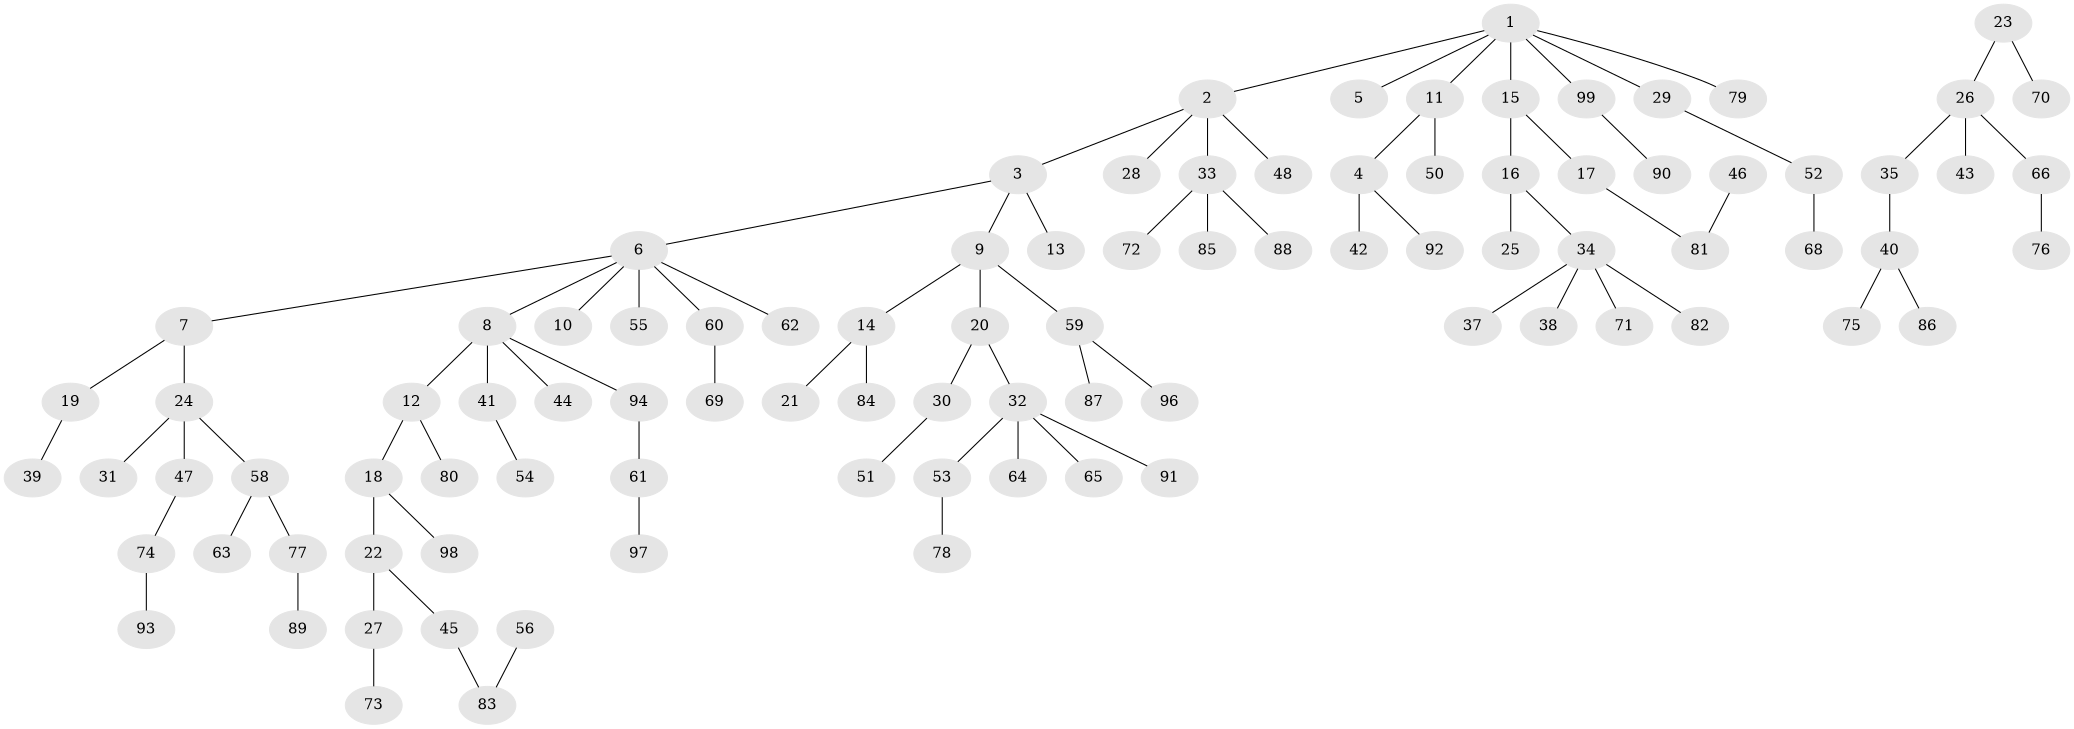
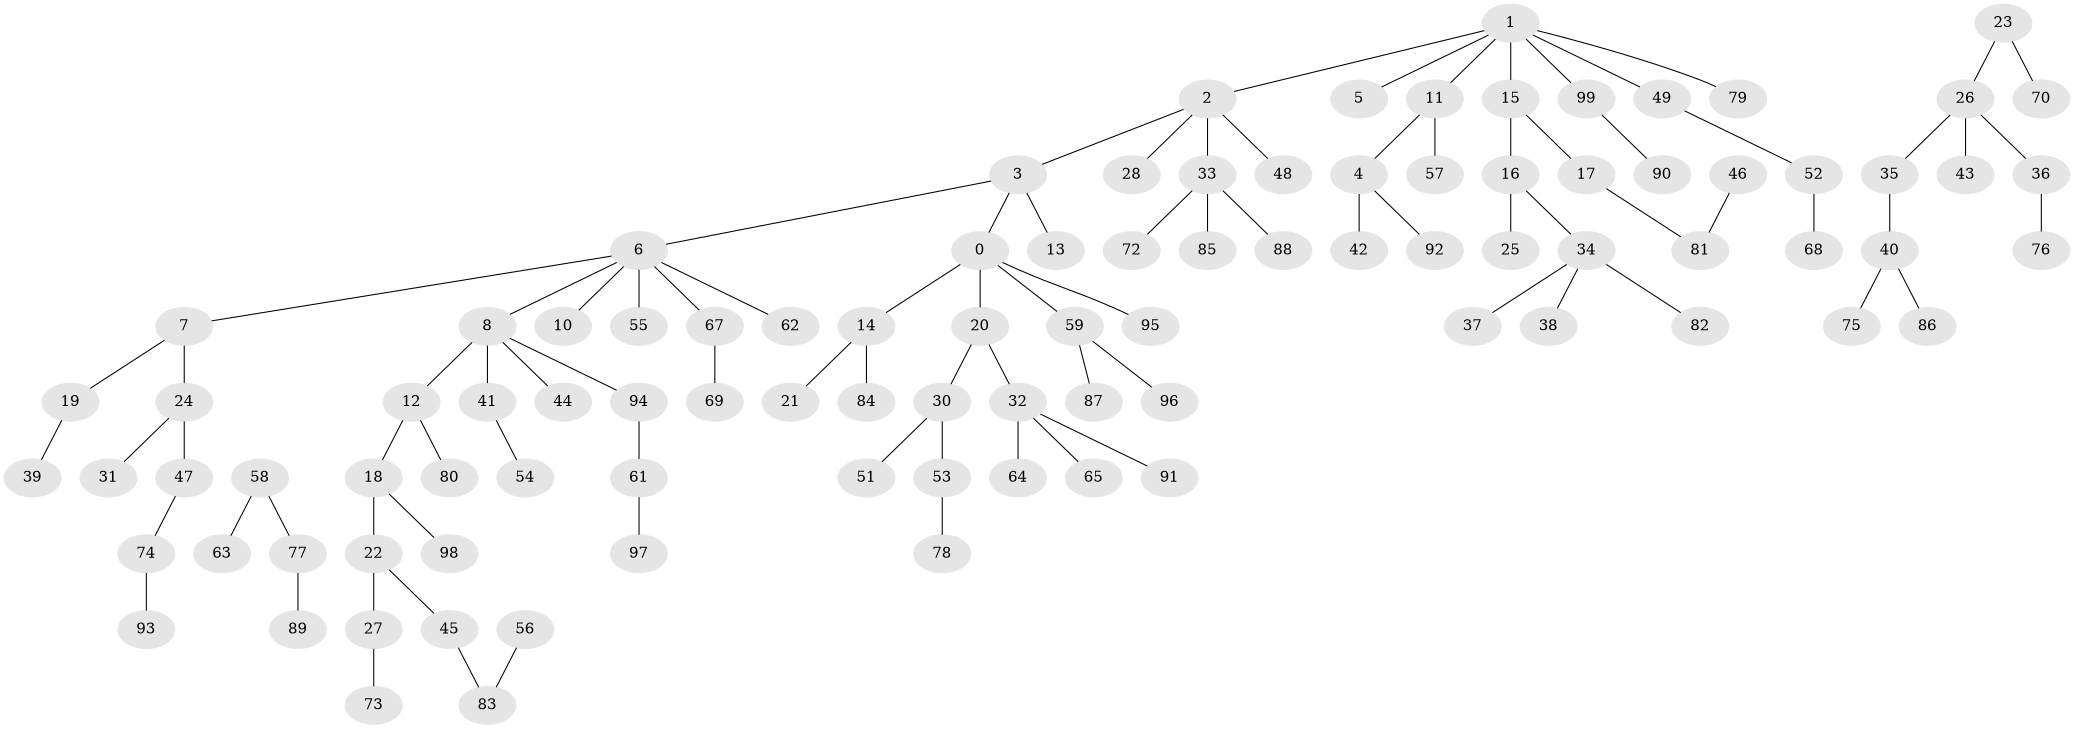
node "29": label "29" -> "49"
node "50": label "50" -> "57"
node "66": label "66" -> "36"
node "9": label "9" -> "0"
node "60": label "60" -> "67"
node "95": added
node "71": removed
edge "24" -- "58": removed
edge "32" -- "53": now "30" -- "53"
